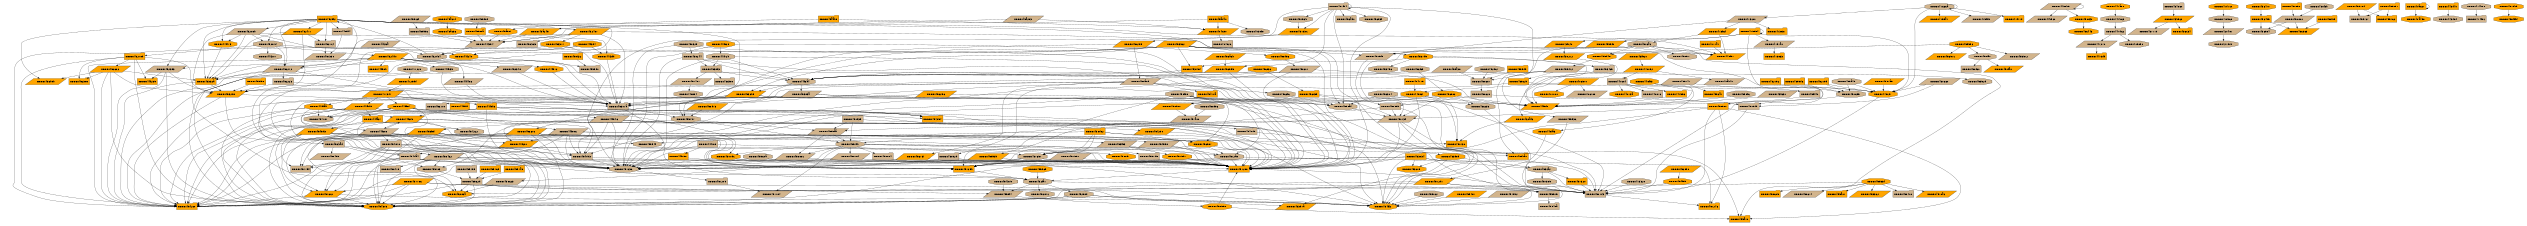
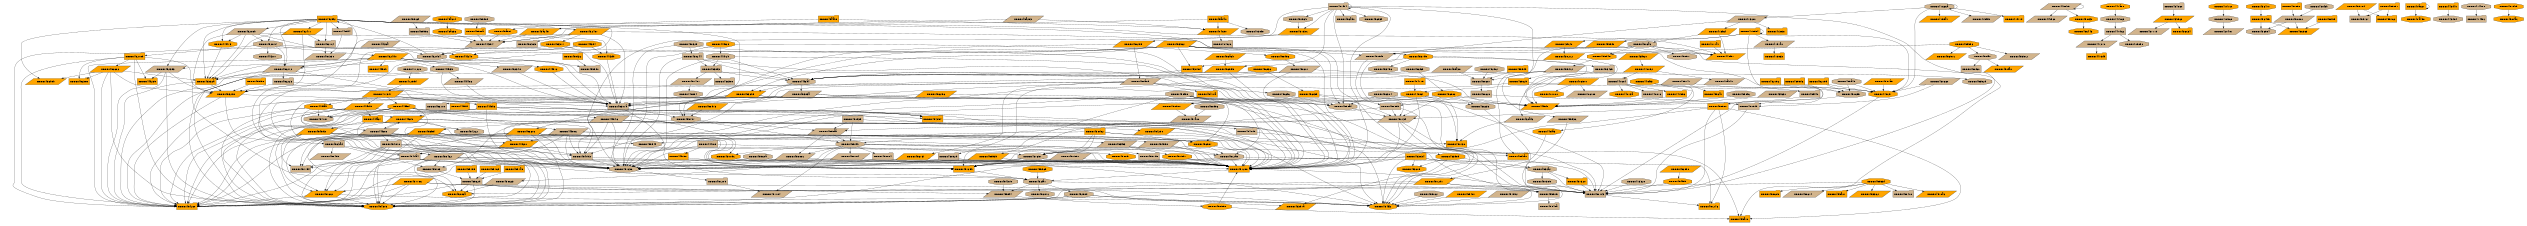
node "ADDR_458fdfd": label "ADDR_458fdfd" -> "ADDR_458dac"
edge "ADDR_451fb4" -> "ADDR_4501d3": added
node "ADDR_421d0b": removed
edge "ADDR_4524d0" -> "ADDR_44f4e6": now "ADDR_44f539" -> "ADDR_44f4e6"
node "ADDR_432af6": fillcolor orange -> tan
edge "ADDR_44fc20" -> "ADDR_454da4": added
edge "ADDR_458804" -> "ADDR_451236": added
node "ADDR_45841e": removed
node "ADDR_455799": fillcolor tan -> orange
